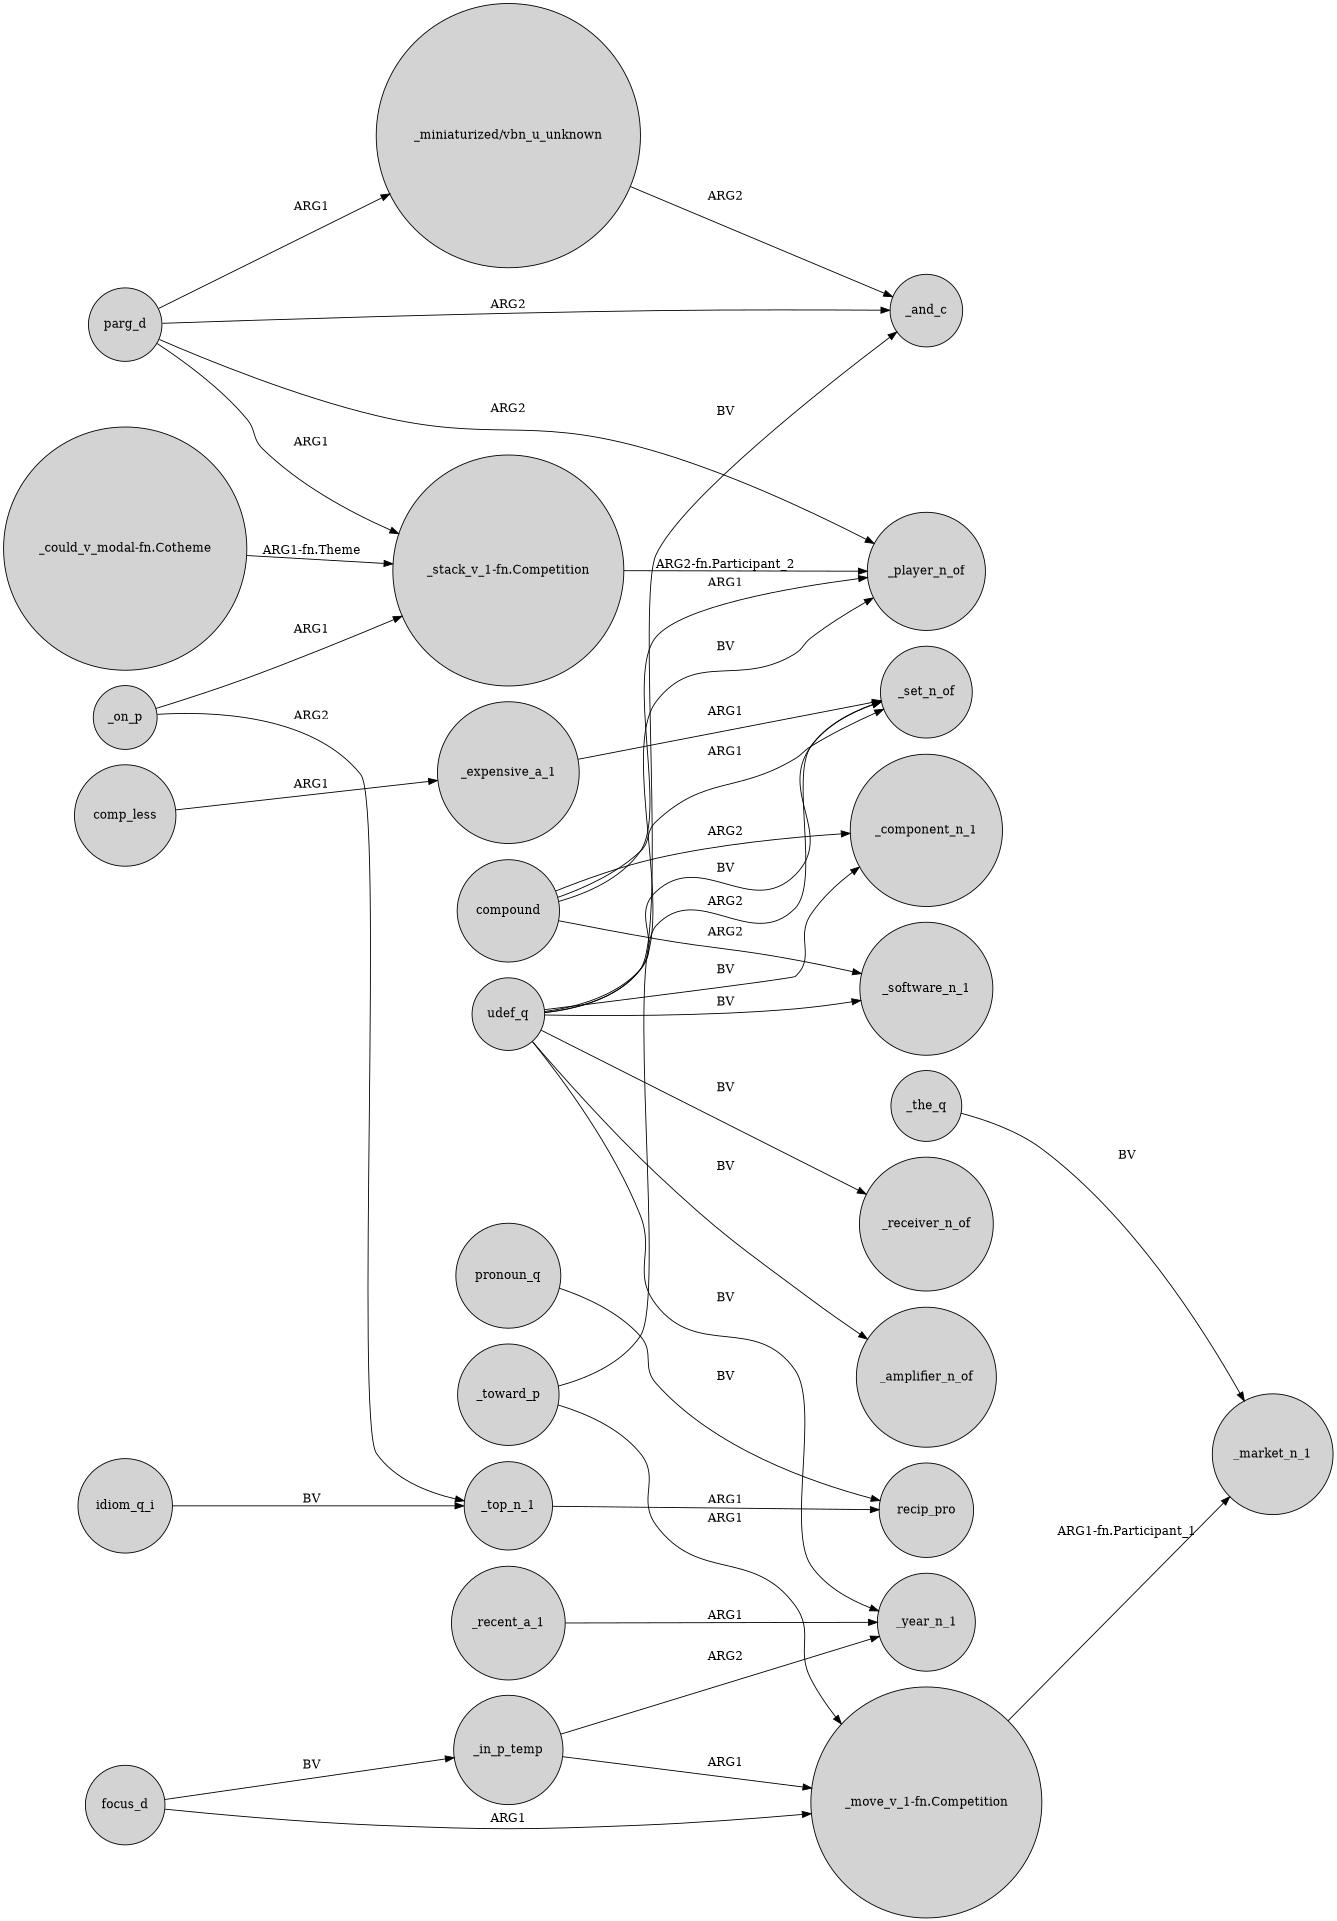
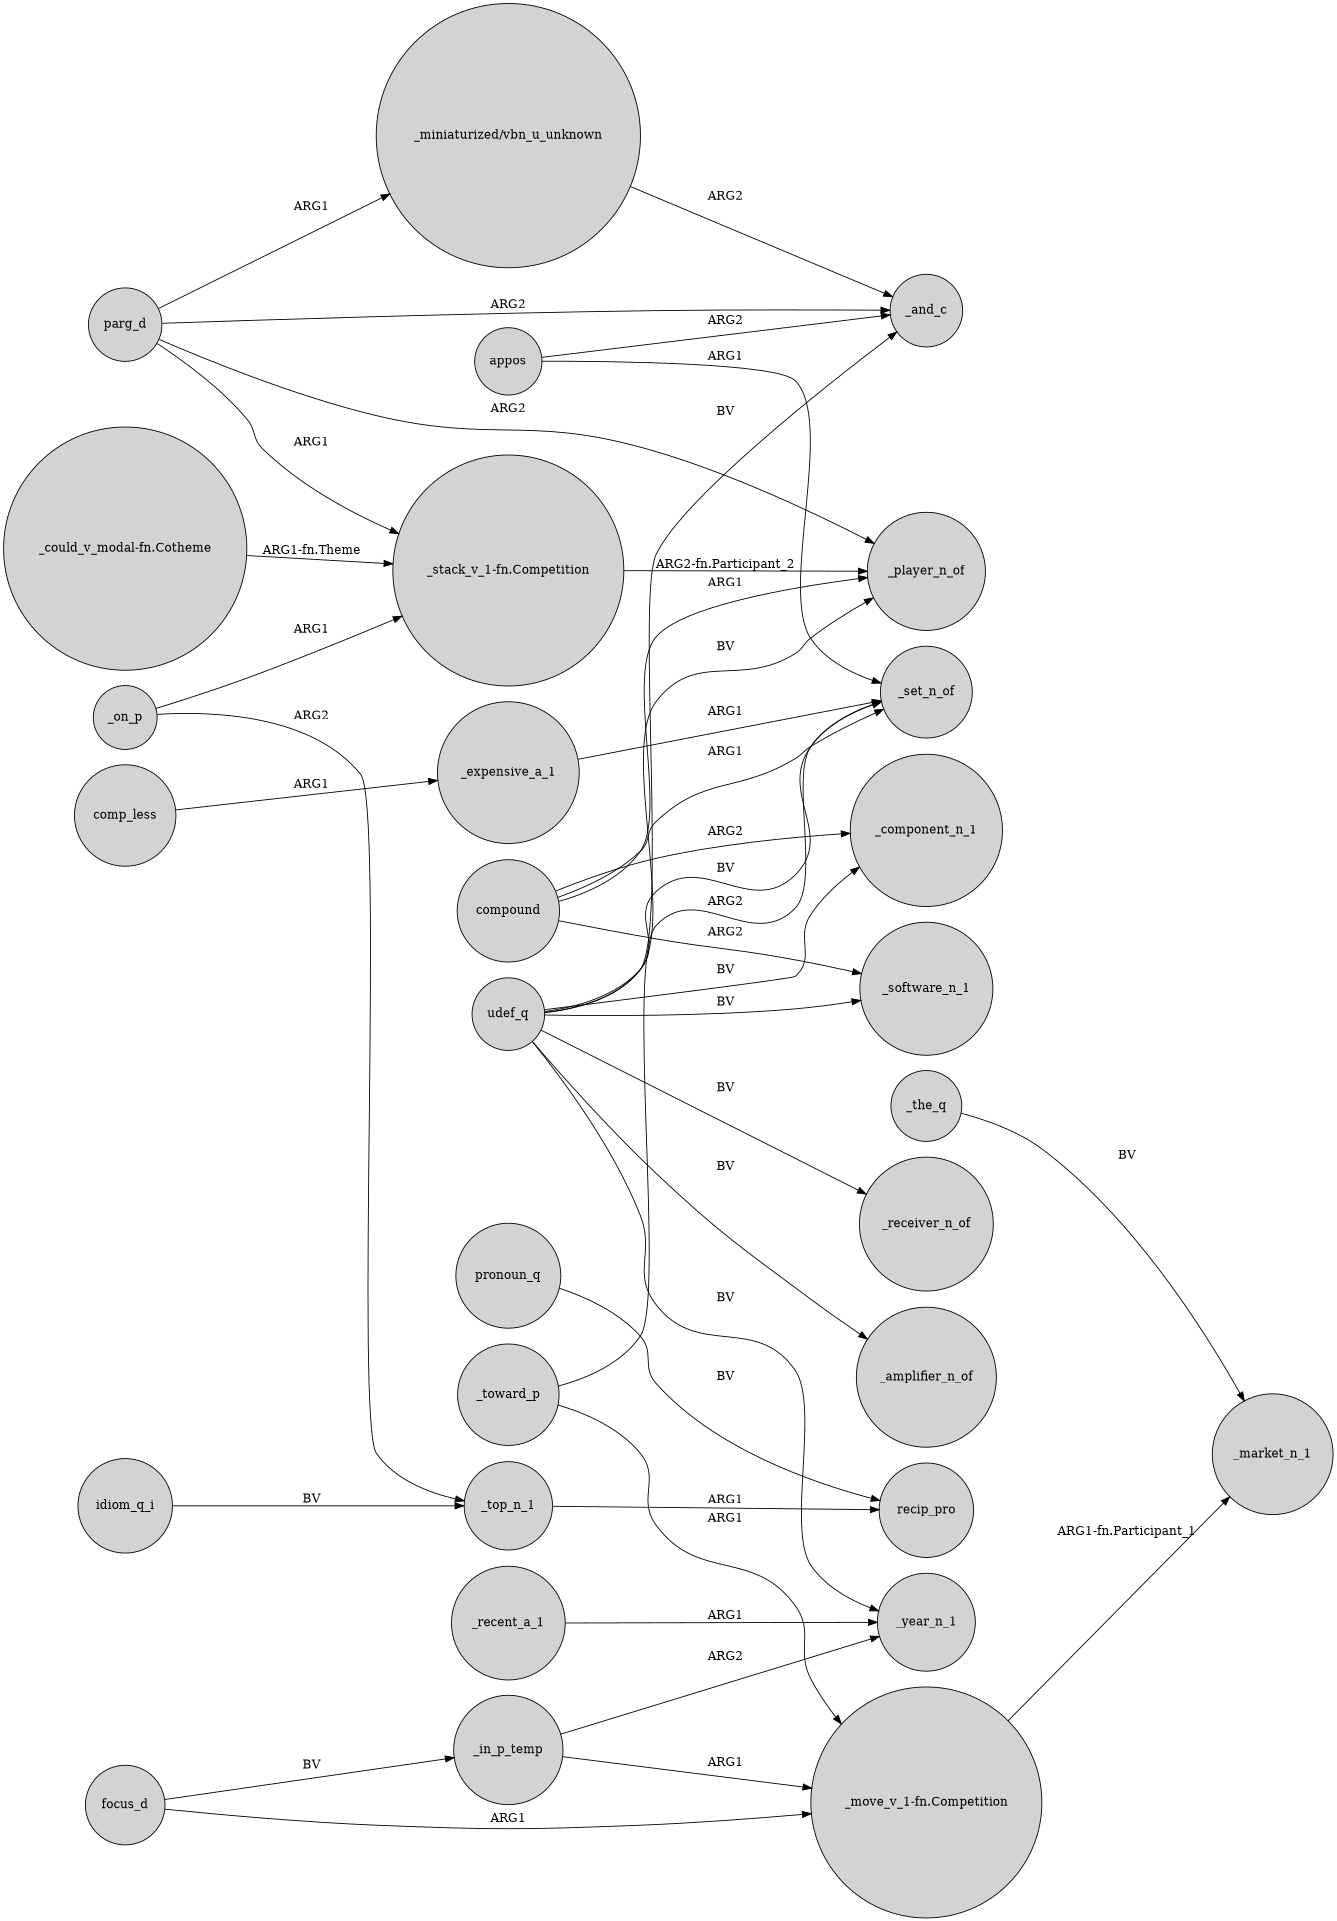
node "appos": added
